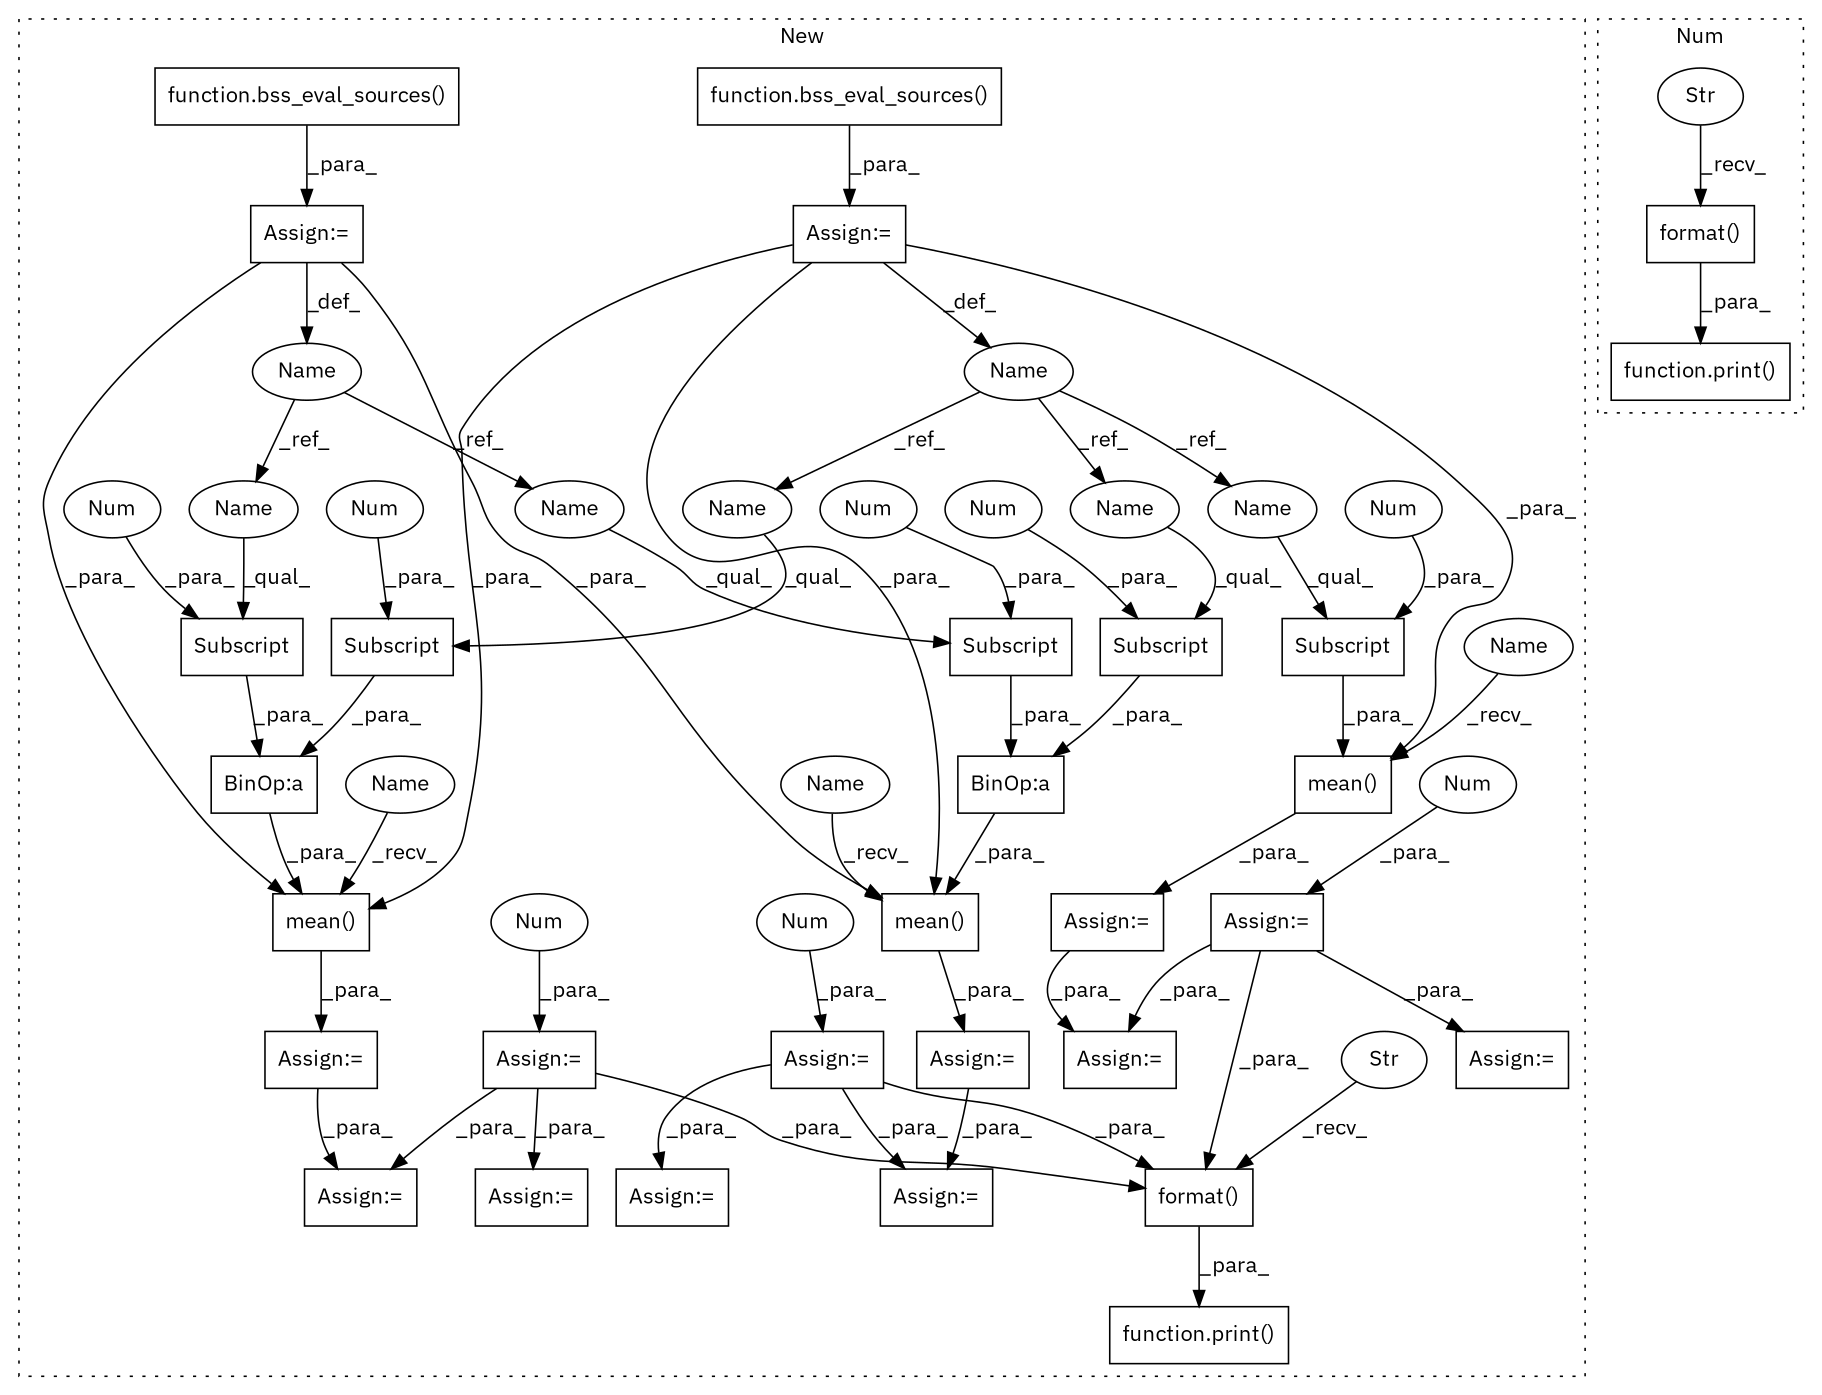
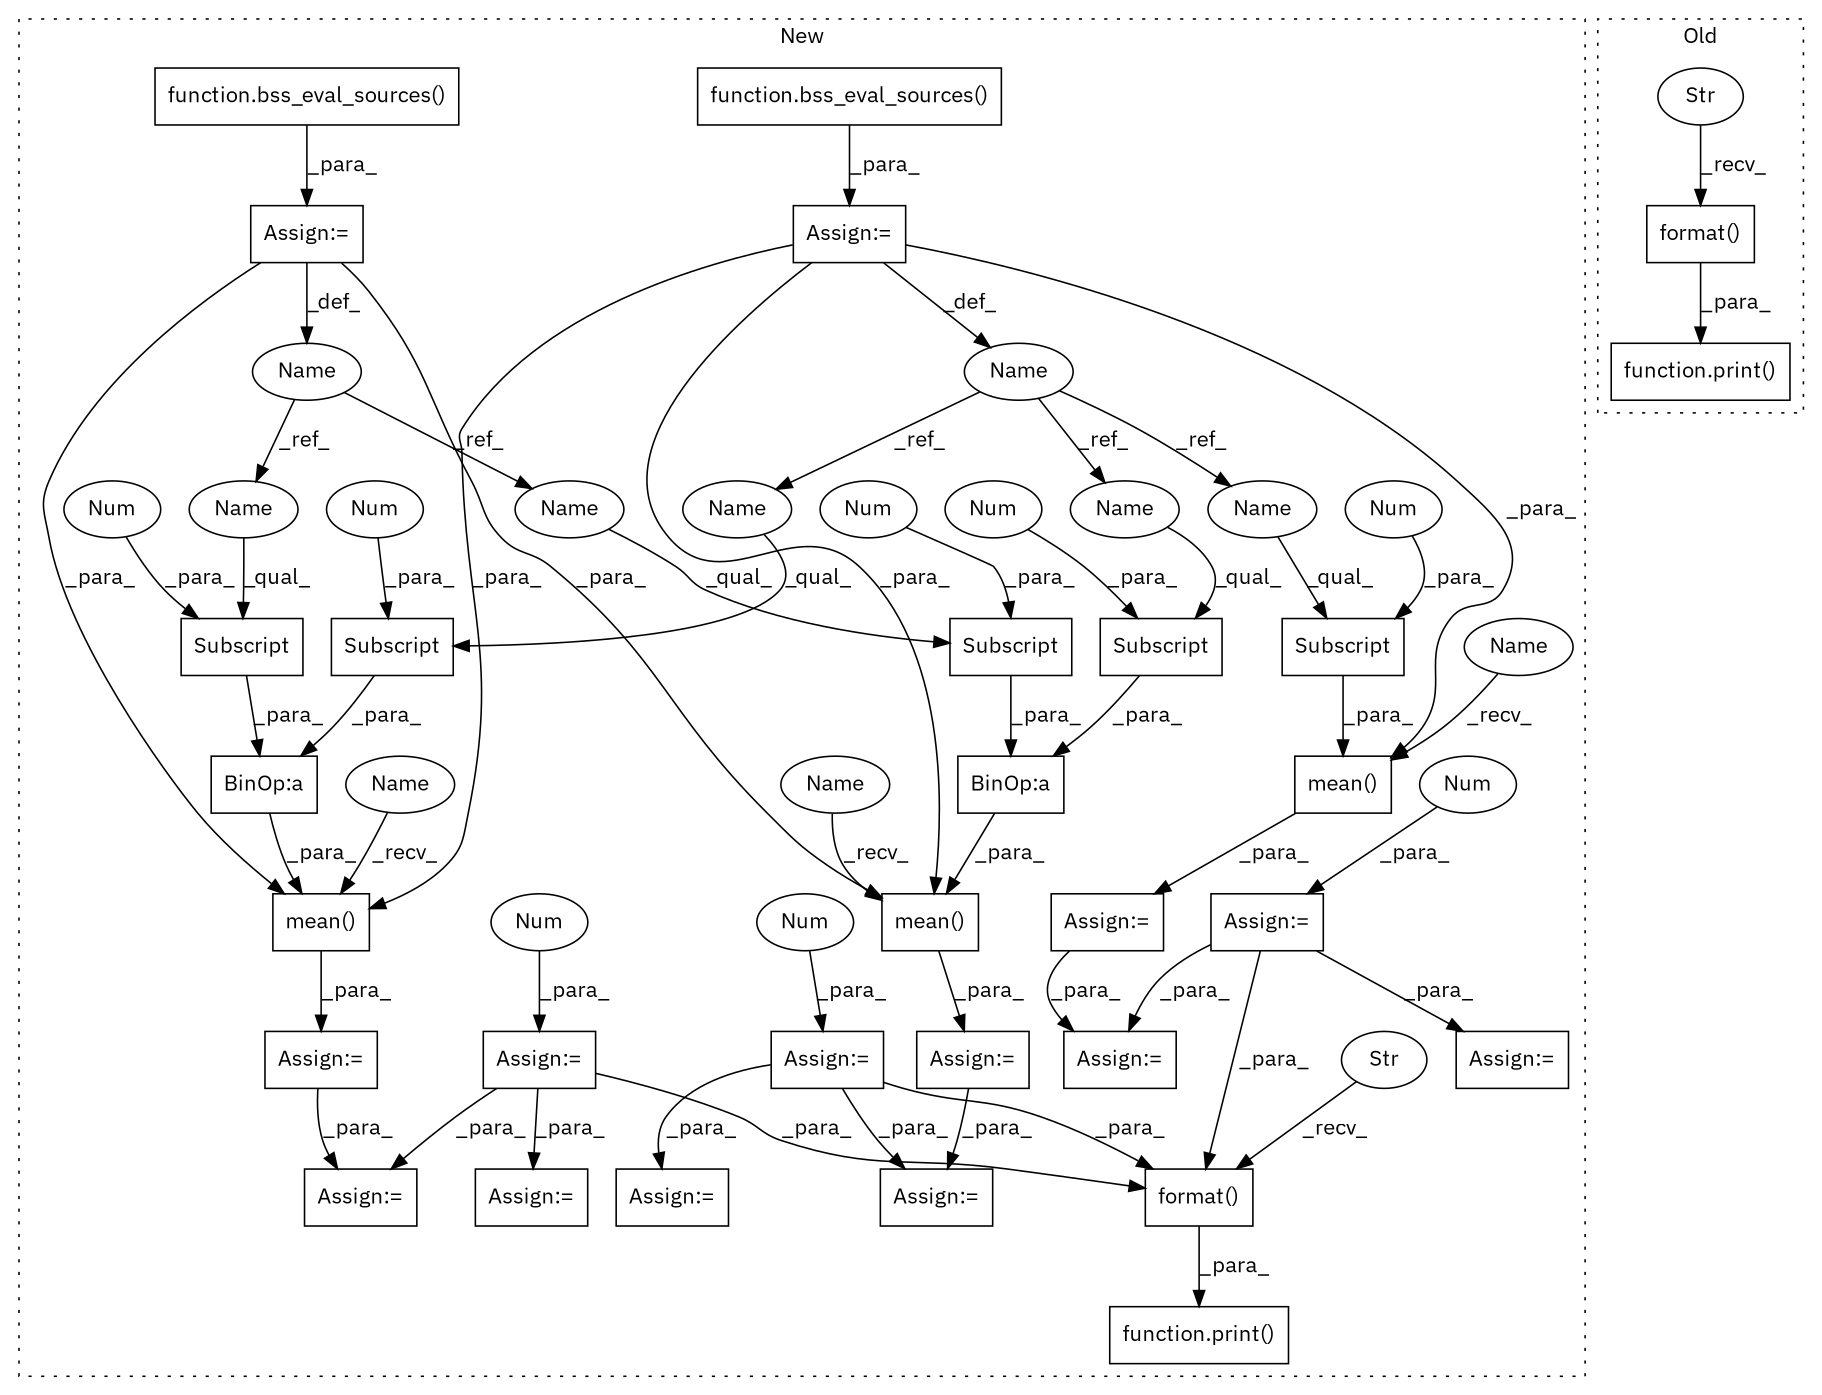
cluster "Num": label "Num" -> "Old"
